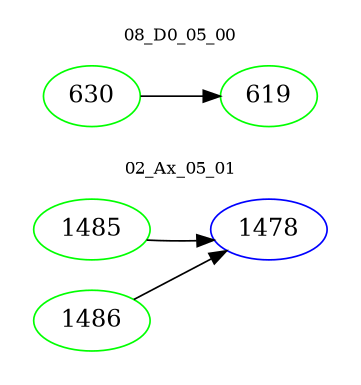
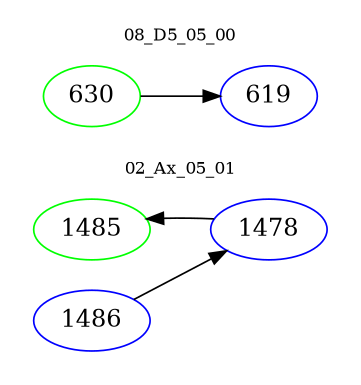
cluster "08_D0_05_00": label "08_D0_05_00" -> "08_D5_05_00"
node "619": color green -> blue
edge "1485" -> "1478": reversed
node "1486": color green -> blue
